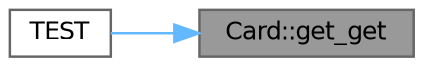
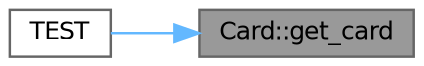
node "Card::get_get": label "Card::get_get" -> "Card::get_card"
